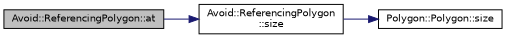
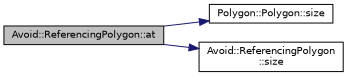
edge "Avoid::ReferencingPolygon ::size" -> "Polygon::Polygon::size": now "Avoid::ReferencingPolygon::at" -> "Polygon::Polygon::size"
